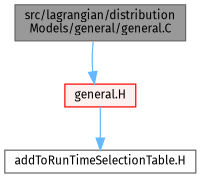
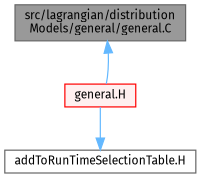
edge "src/lagrangian/distribution Models/general/general.C" -> "general.H": reversed
